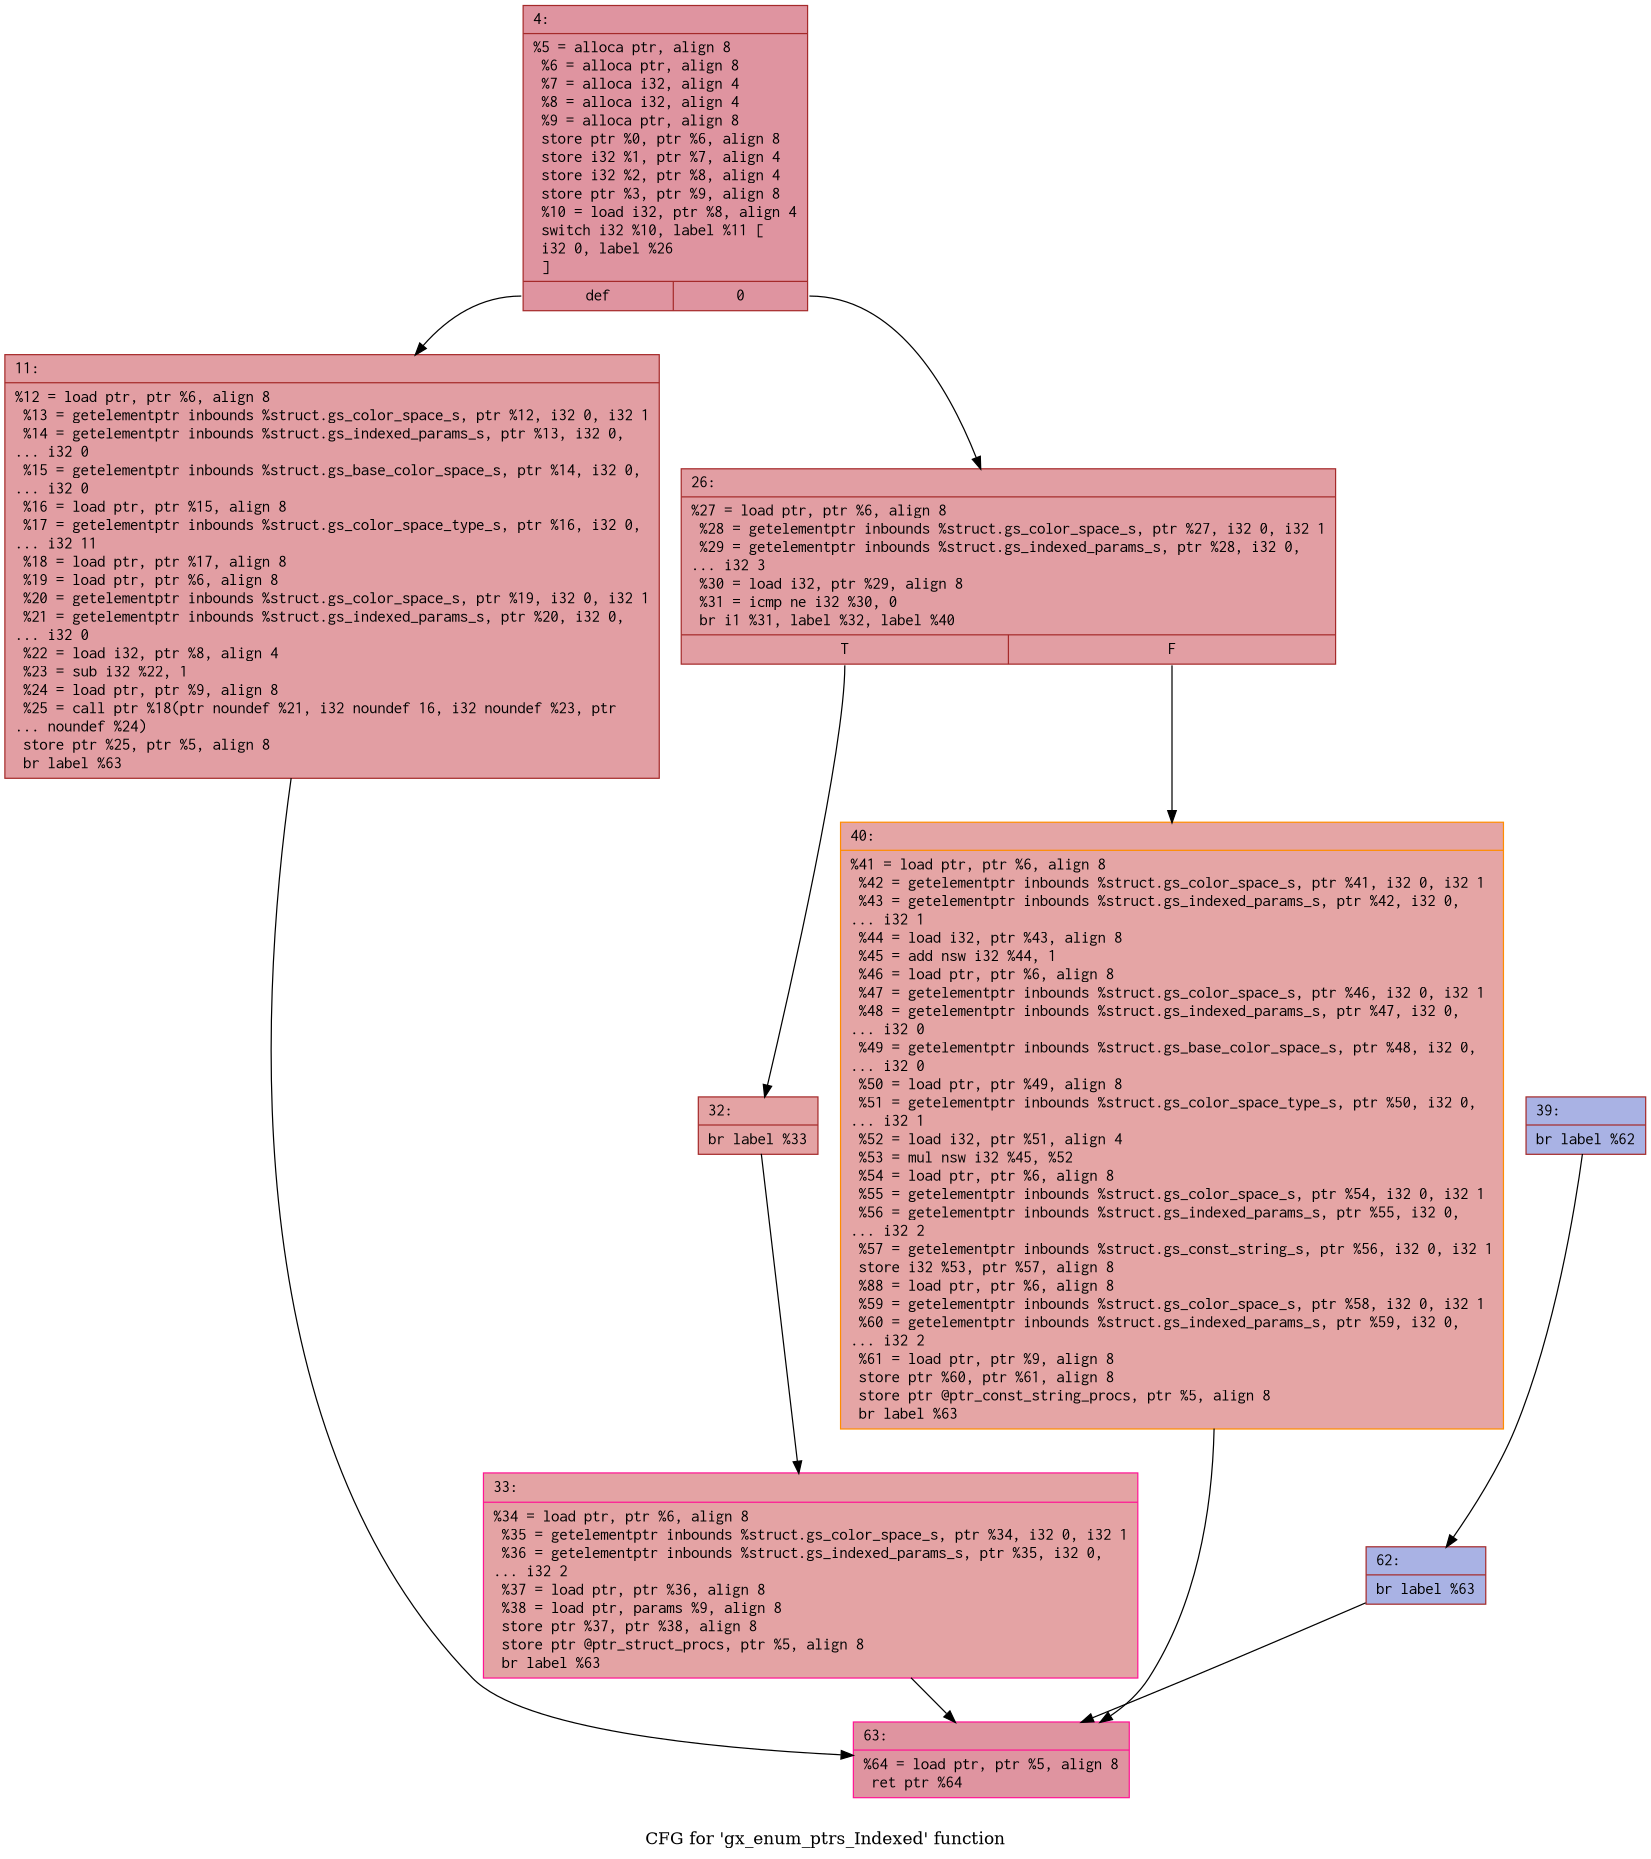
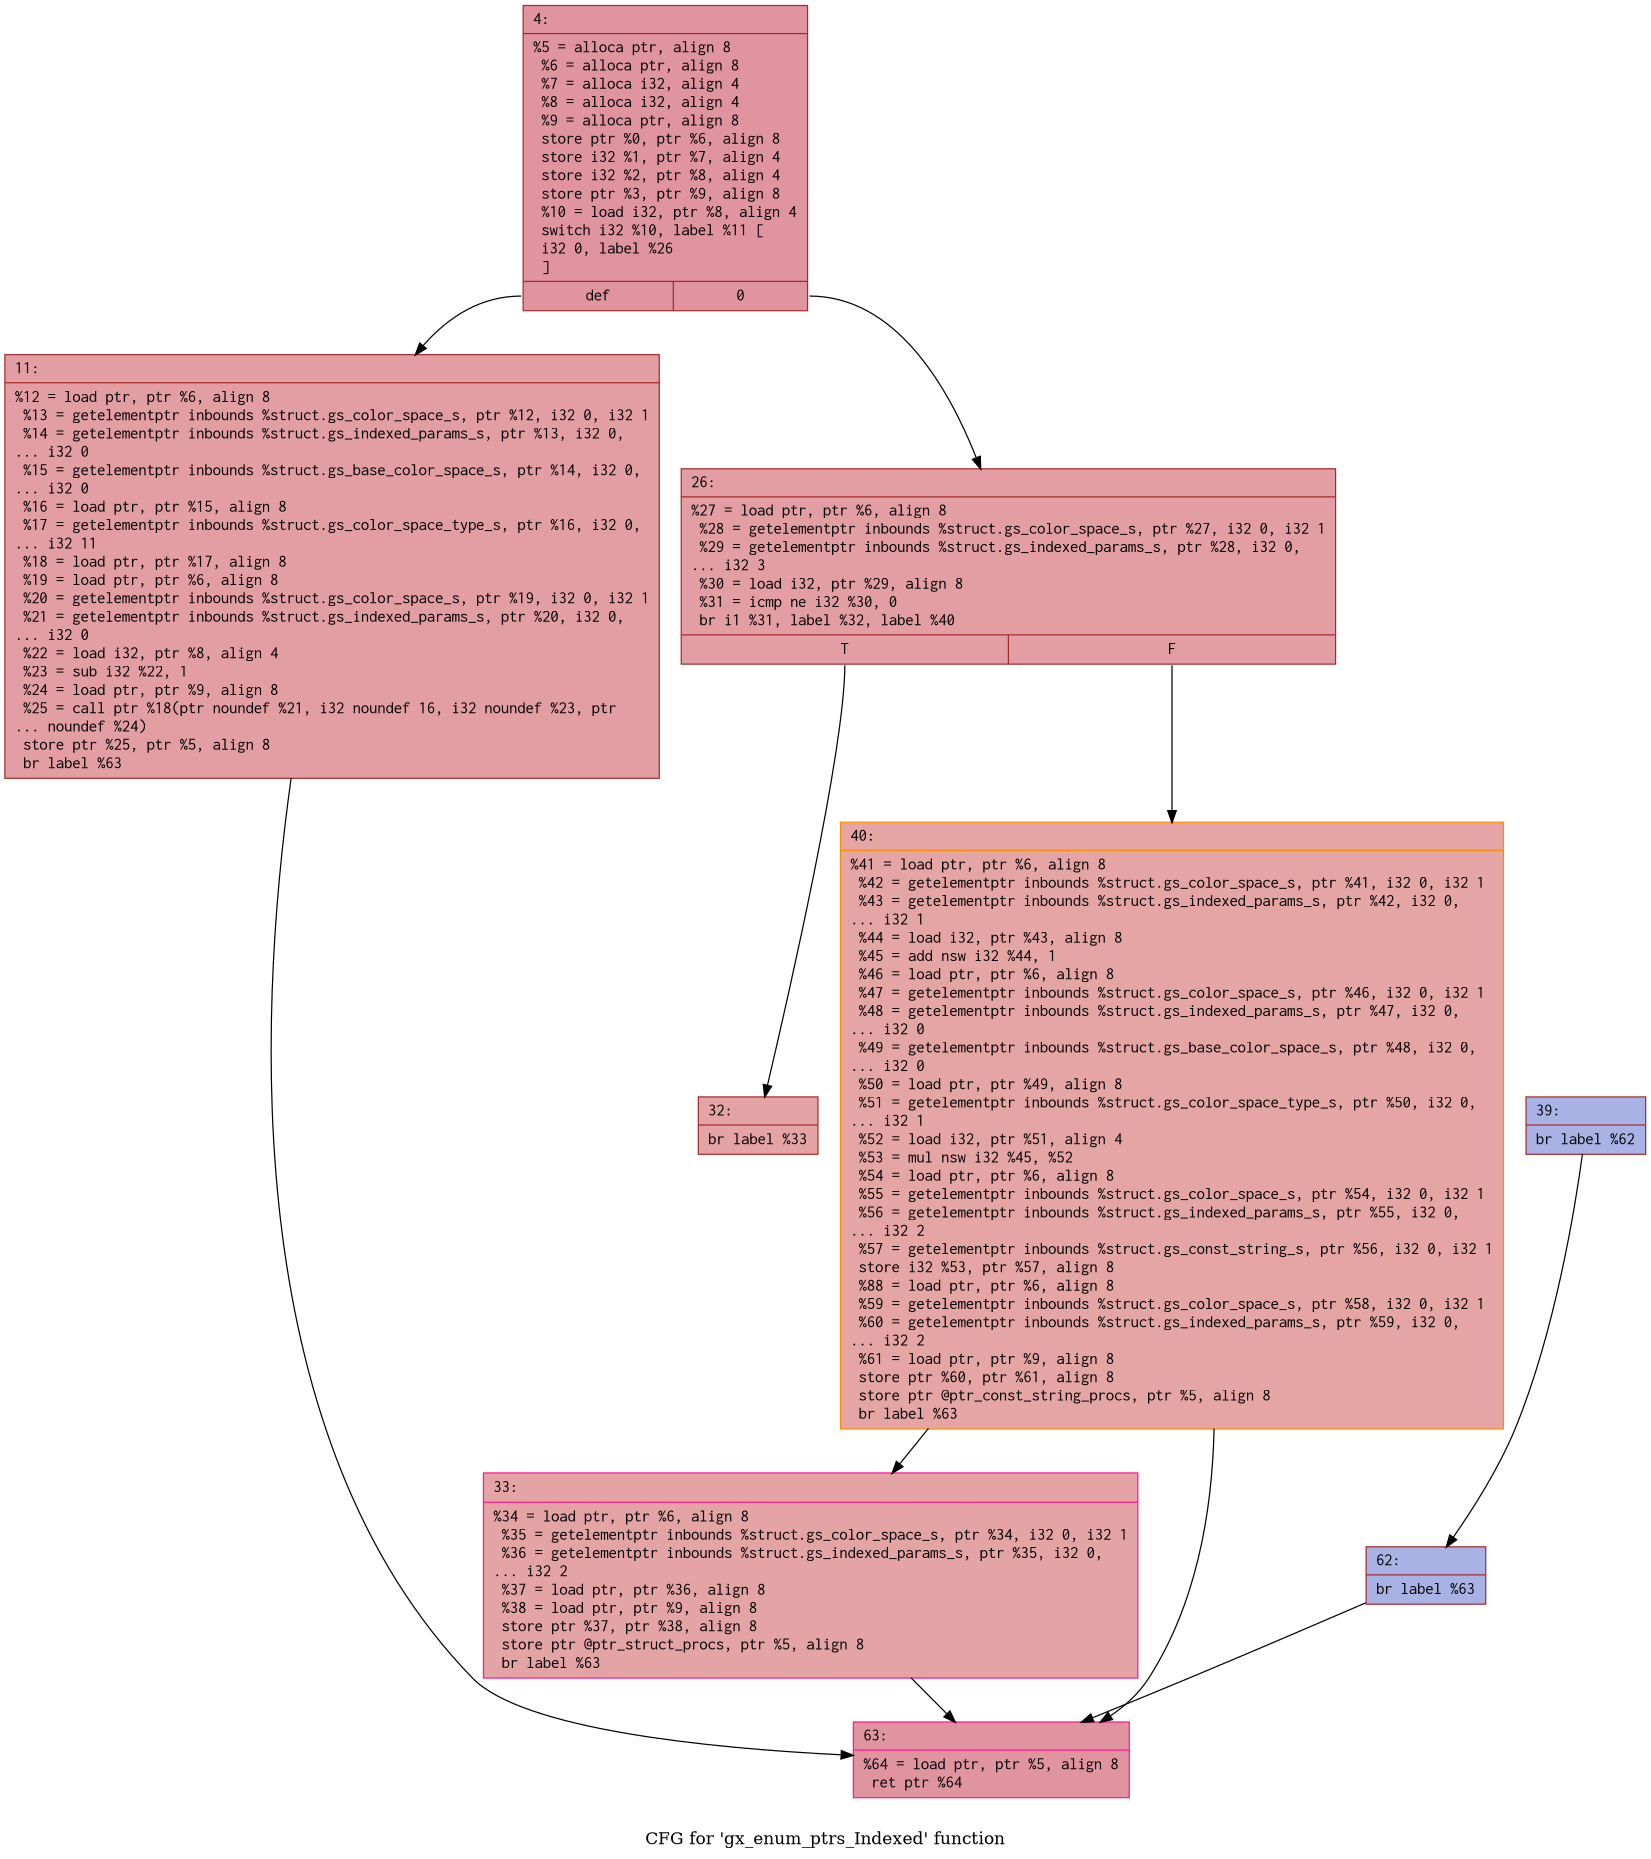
edge "32:" -> "33:": now "40:" -> "33:"
node "33:": text "%38 = load ptr, params %9, align 8" -> "%38 = load ptr, ptr %9, align 8"
